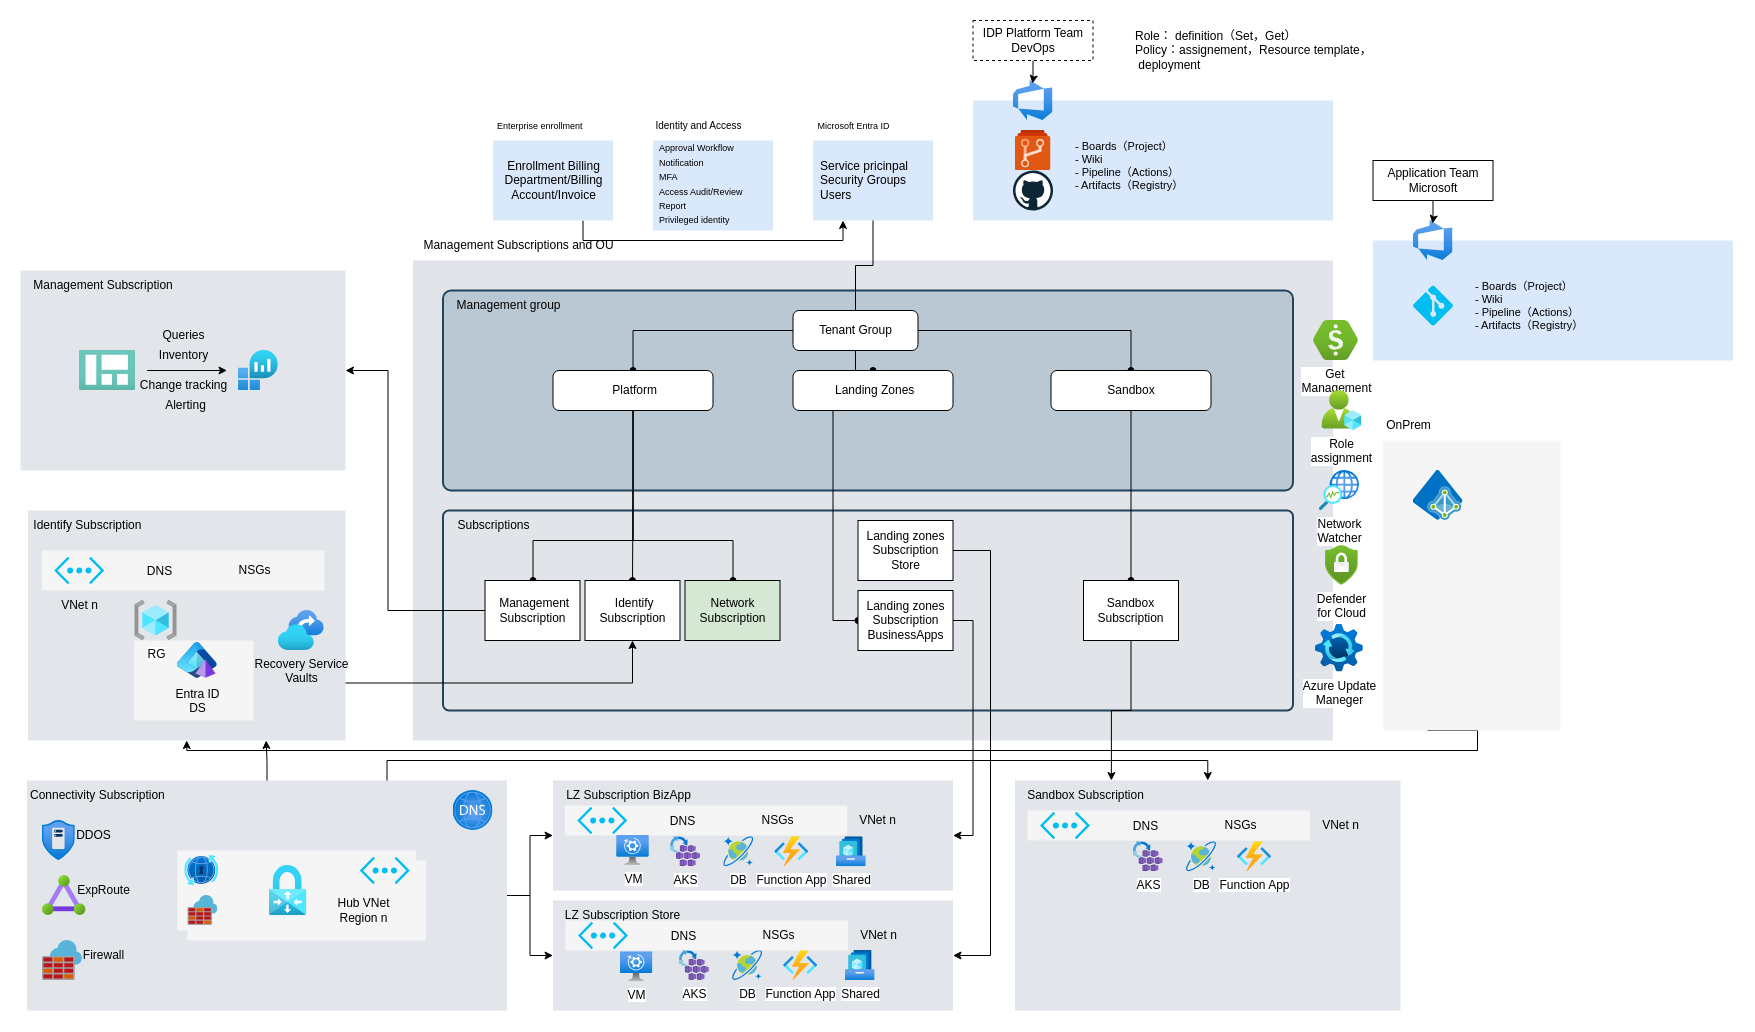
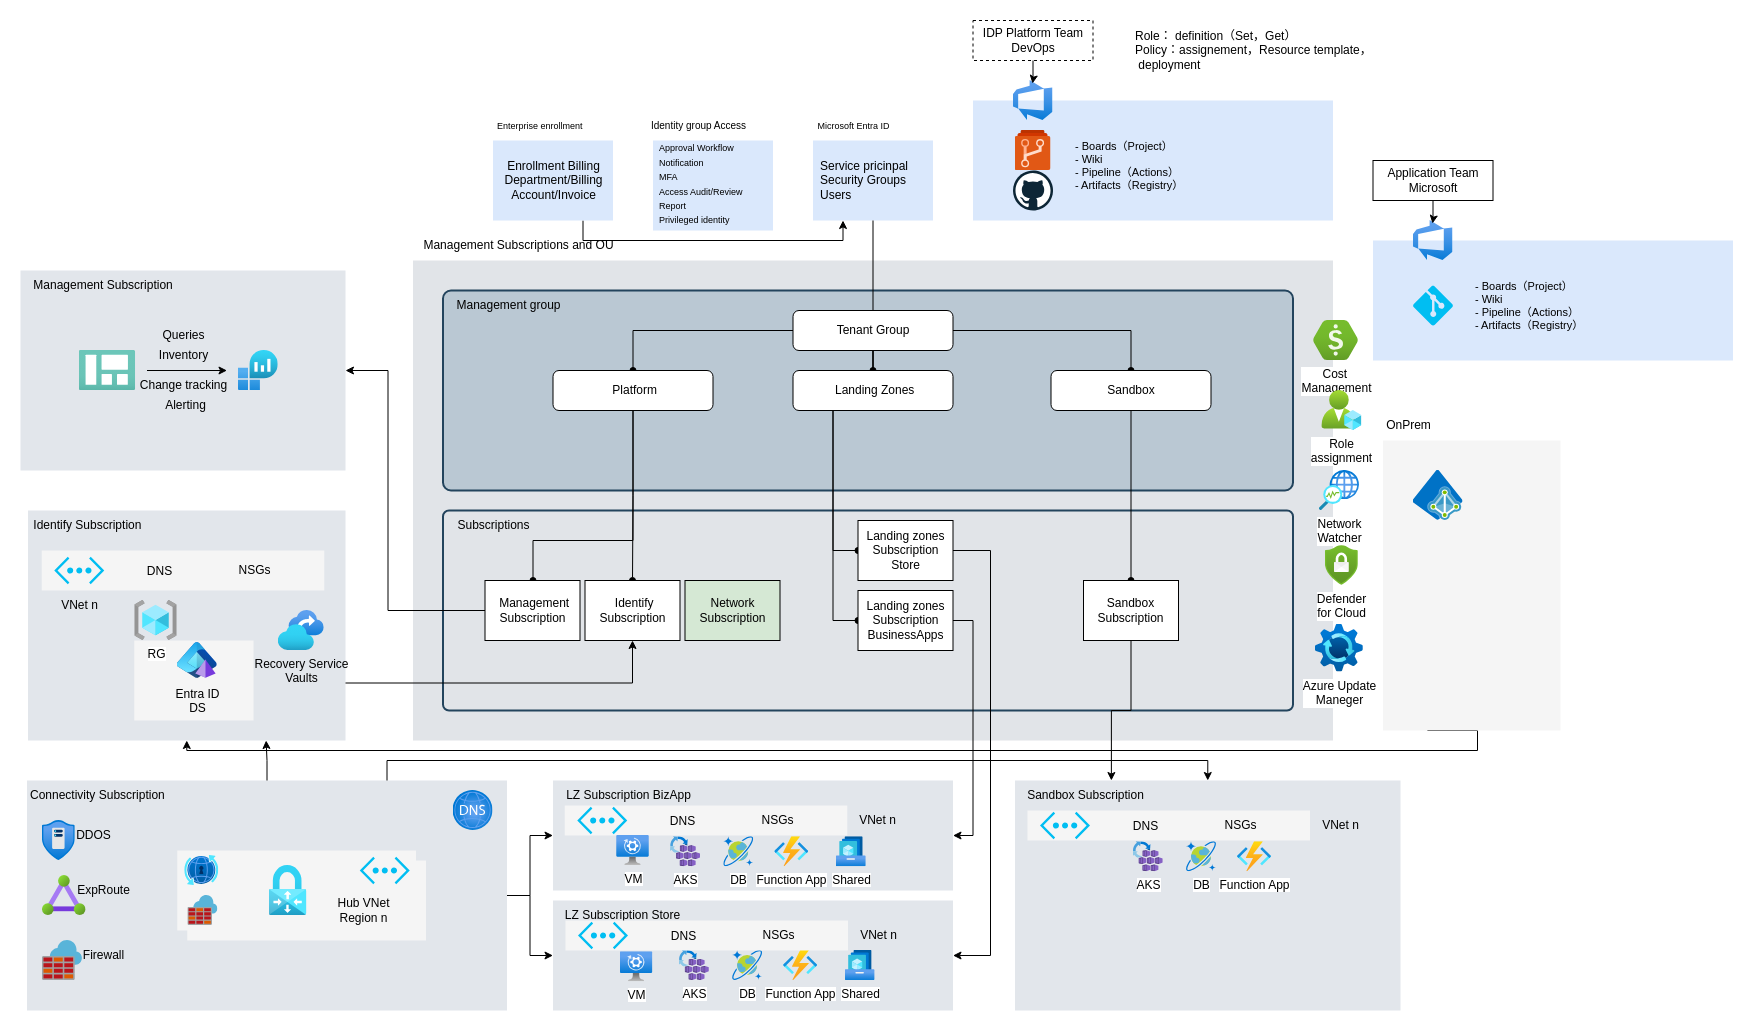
node "Identity and Access": label "Identity and Access" -> "Identity group Access"
node "Tenant Group": size 125x40 -> 160x40
node "Get Management": label "Get Management" -> "Cost Management"
edge "Platform" -> "Network Subscription": removed
edge "Landing Zones" -> "Landing zones Subscription Store": added
